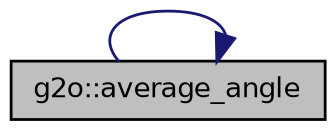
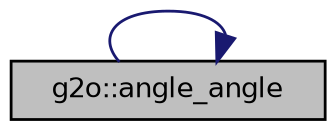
node "g2o::average_angle": label "g2o::average_angle" -> "g2o::angle_angle"
